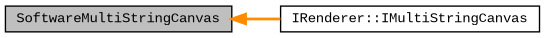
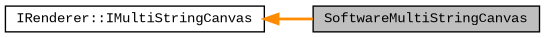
edge "IRenderer::IMultiStringCanvas" -> "SoftwareMultiStringCanvas": reversed
